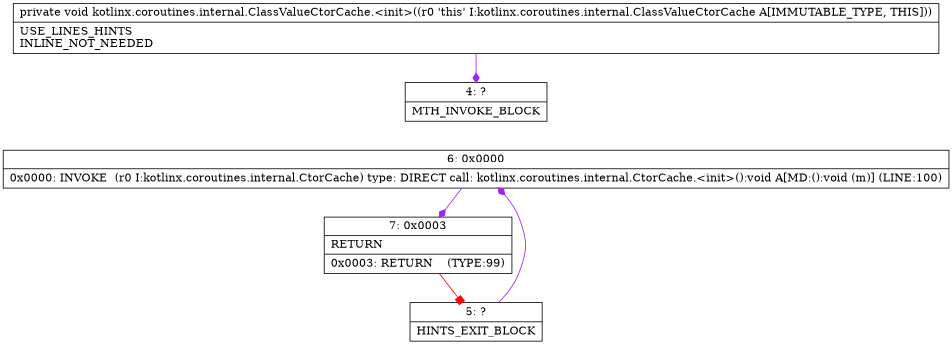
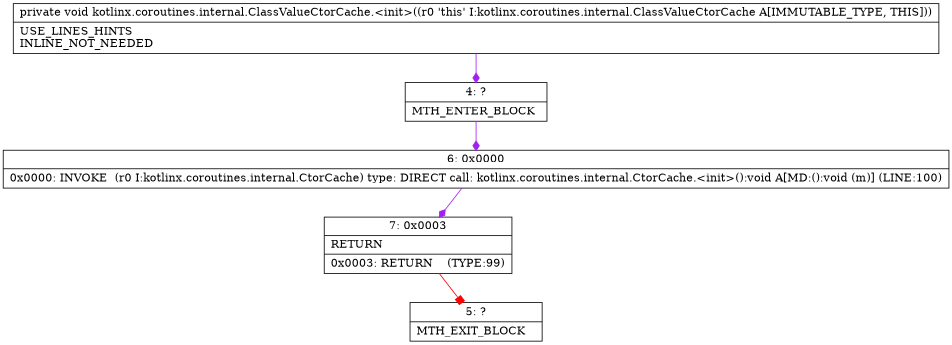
node "4: ?": text "MTH_INVOKE_BLOCK" -> "MTH_ENTER_BLOCK"
edge "5: ?" -> "6: 0x0000": now "4: ?" -> "6: 0x0000"
node "5: ?": text "HINTS_EXIT_BLOCK" -> "MTH_EXIT_BLOCK"
